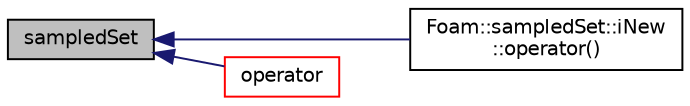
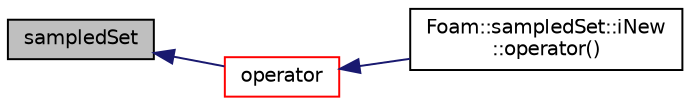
edge "Foam::sampledSet::iNew ::operator()" -> "sampledSet": now "Foam::sampledSet::iNew ::operator()" -> "operator"
